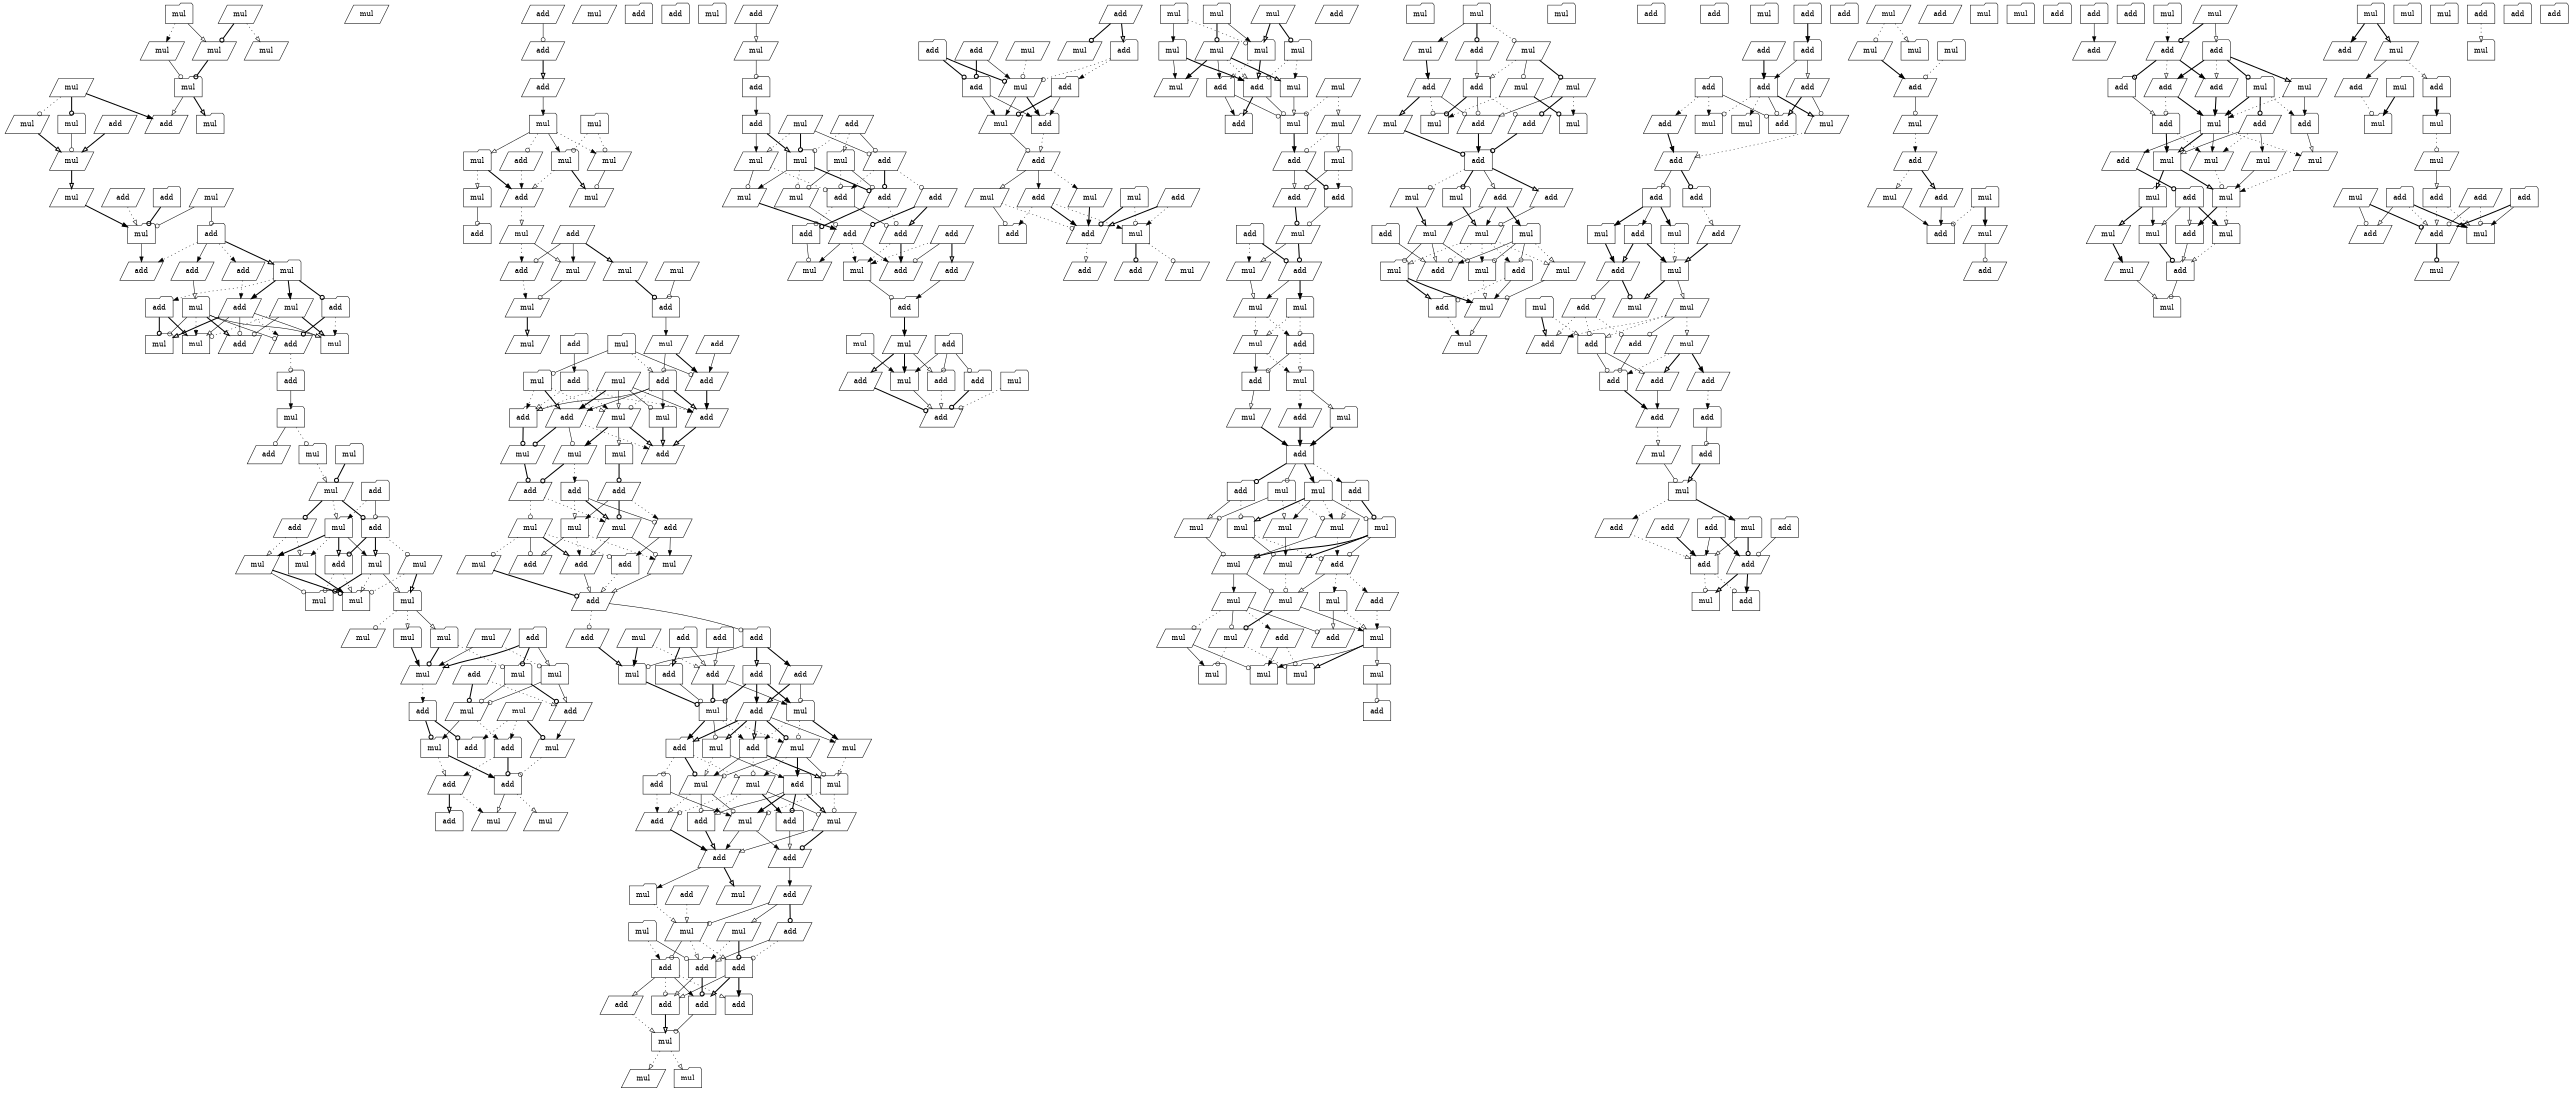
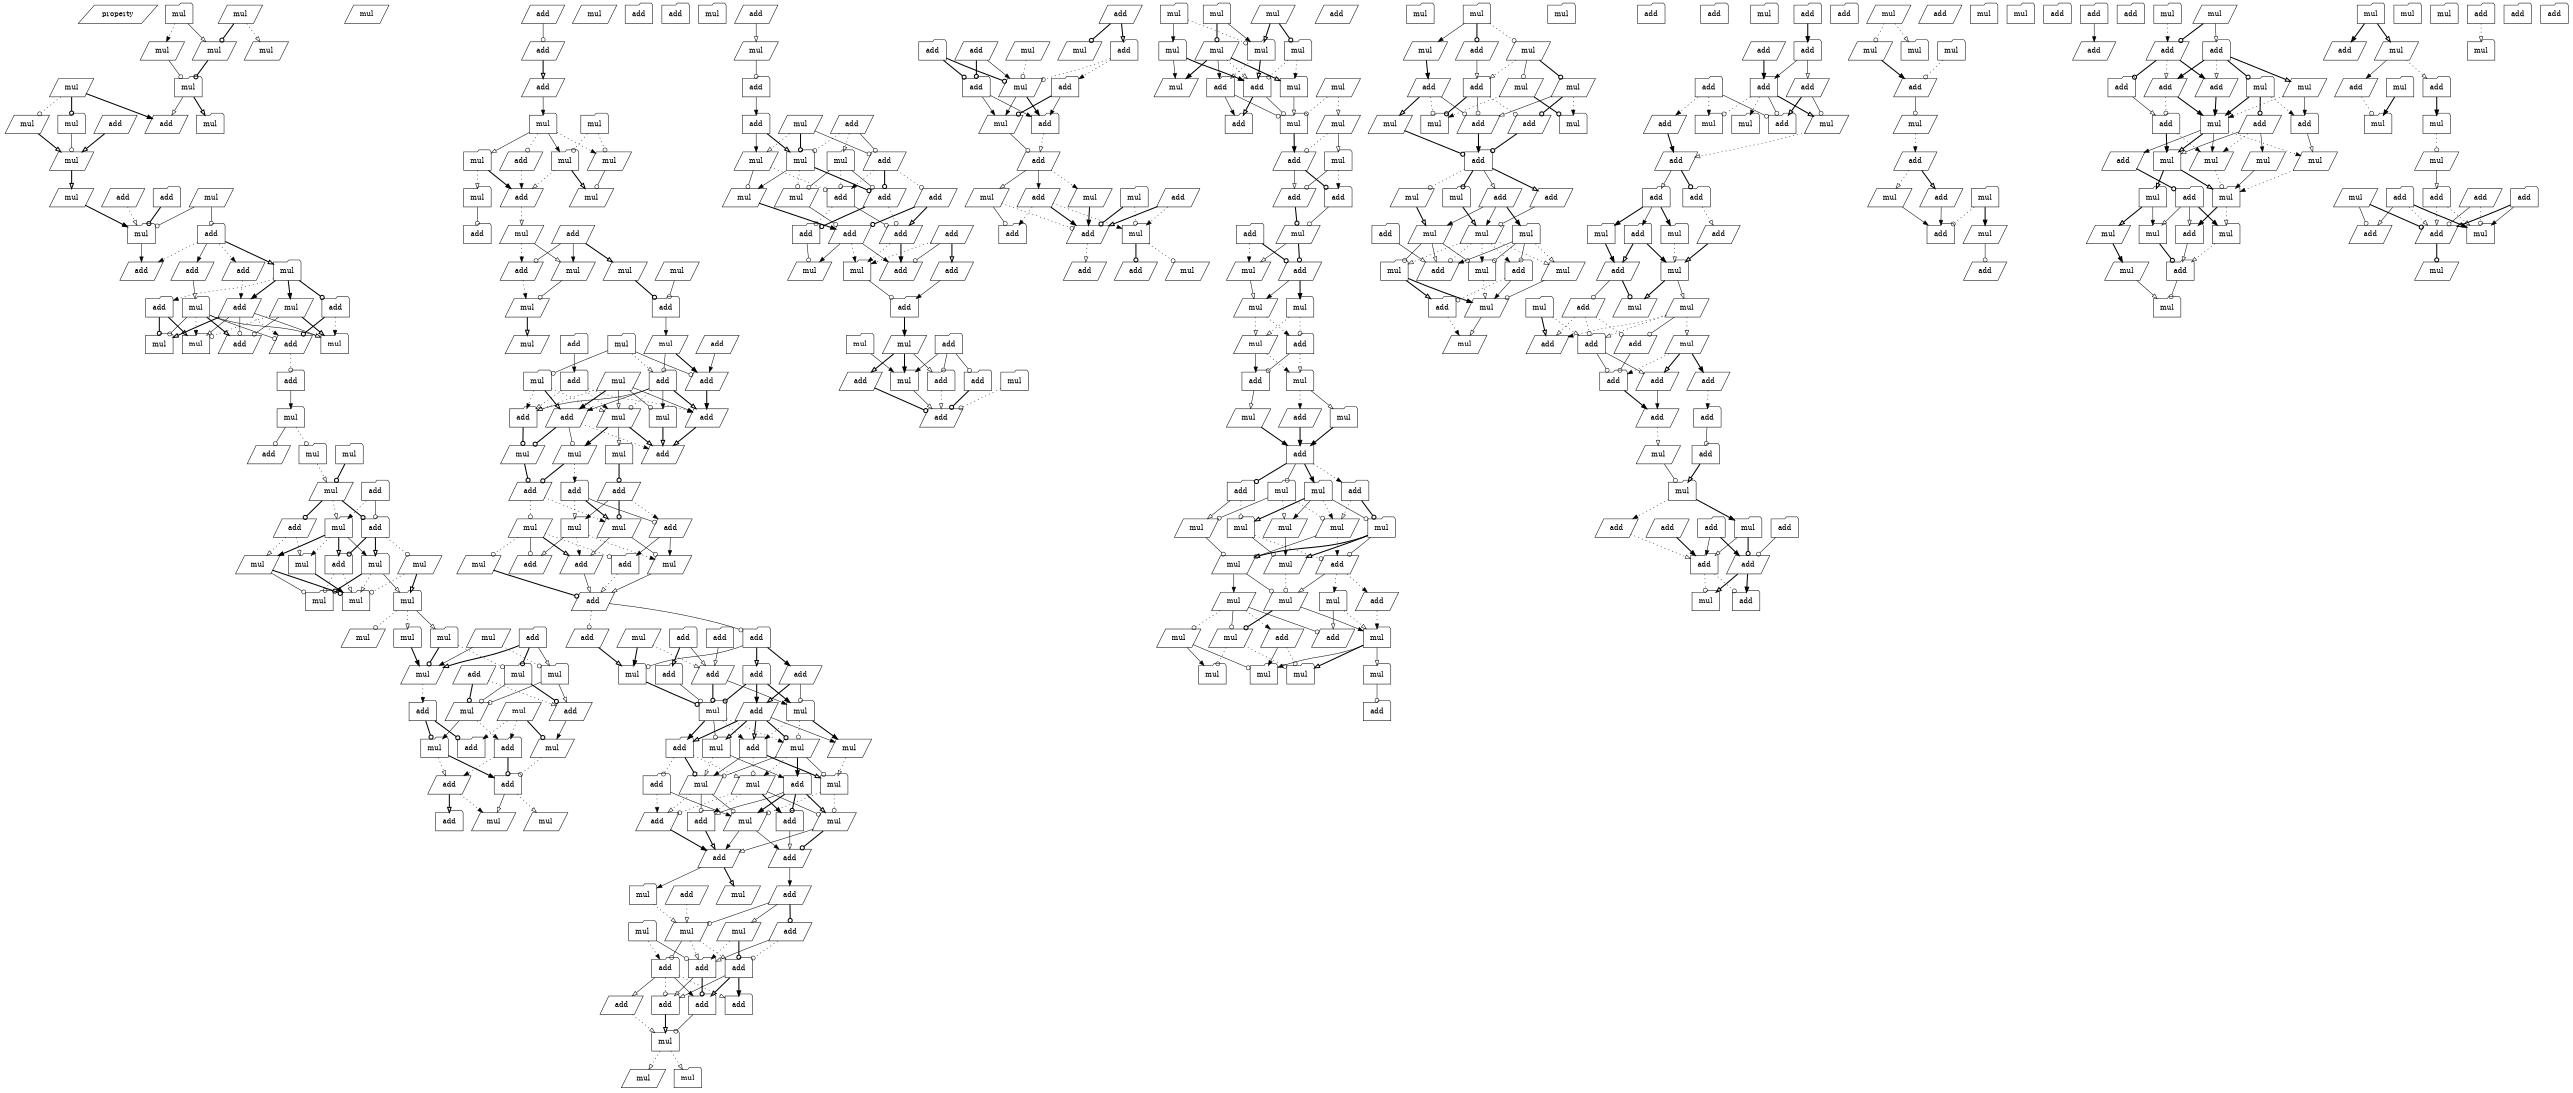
node "property": added
